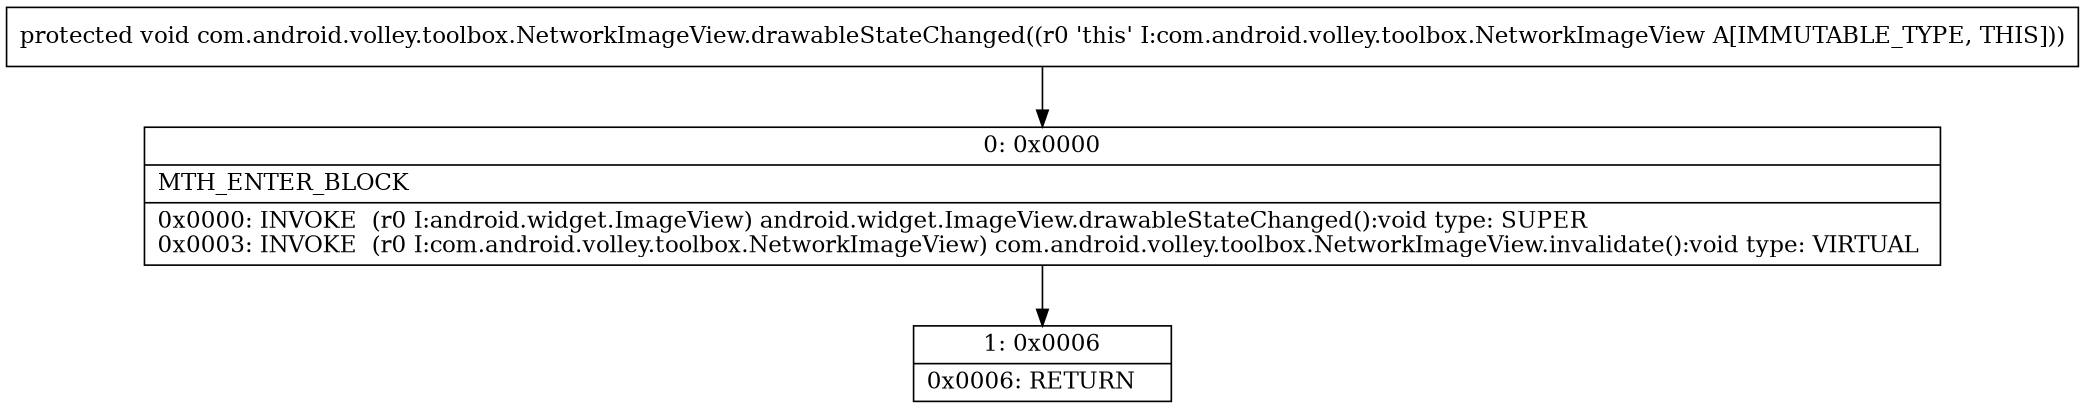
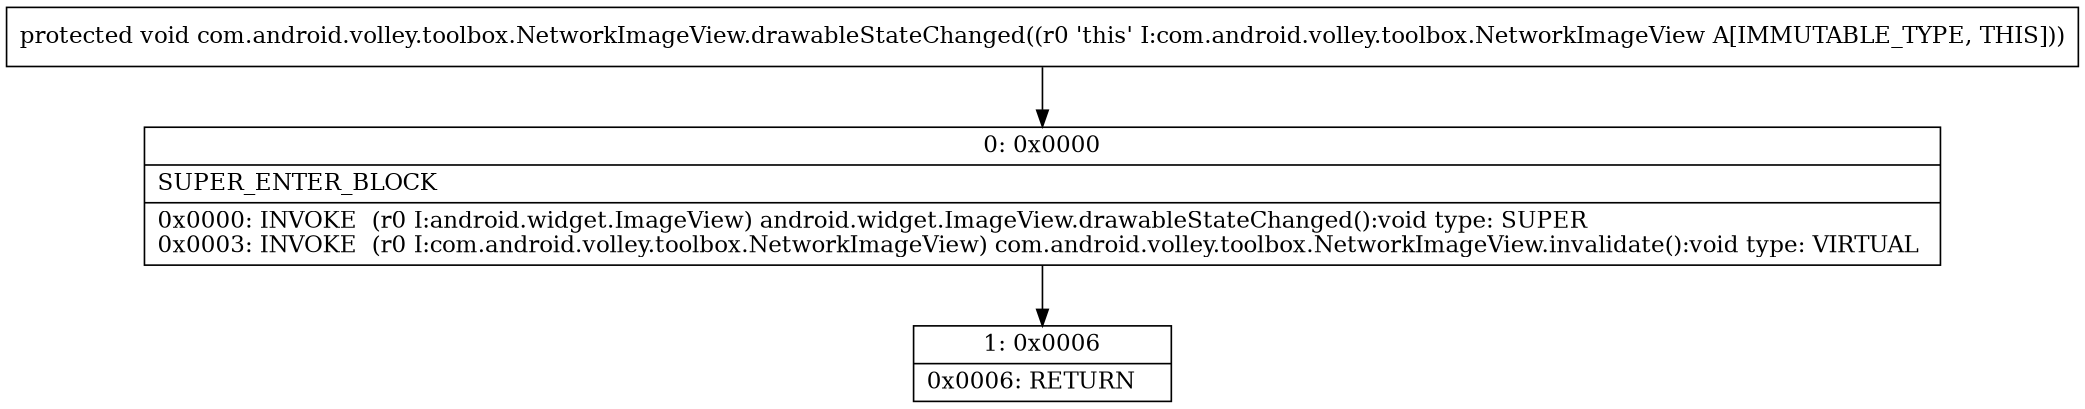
node "0: 0x0000": text "MTH_ENTER_BLOCK" -> "SUPER_ENTER_BLOCK"
